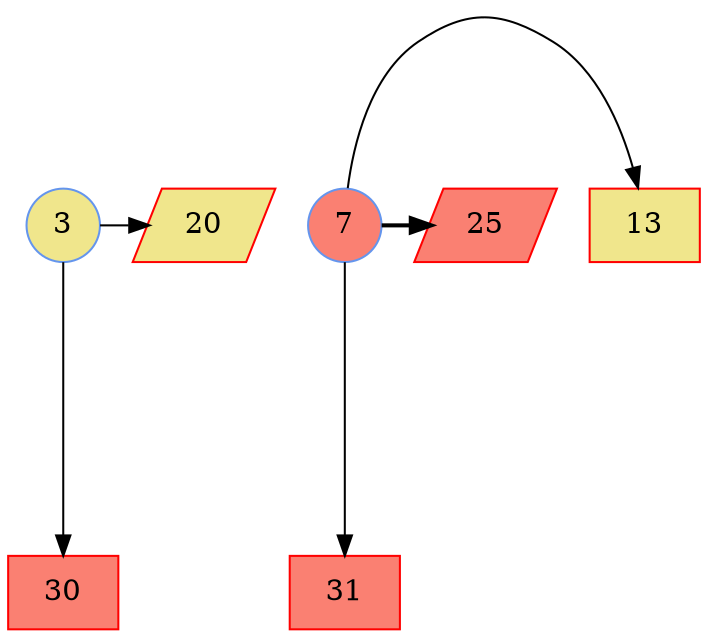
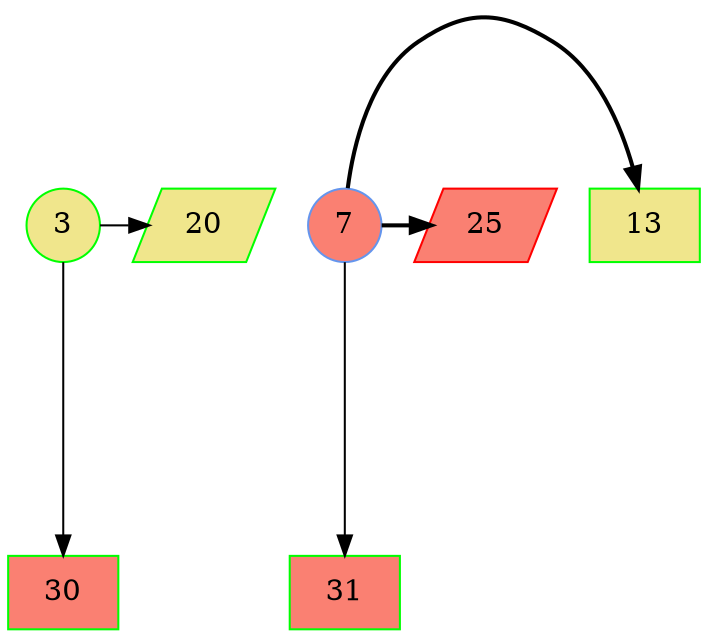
edge "7" -> "13": style solid -> bold
node "3": color cornflowerblue -> green
node "20": color red -> green
node "13": color red -> green
node "30": color red -> green
node "31": color red -> green
